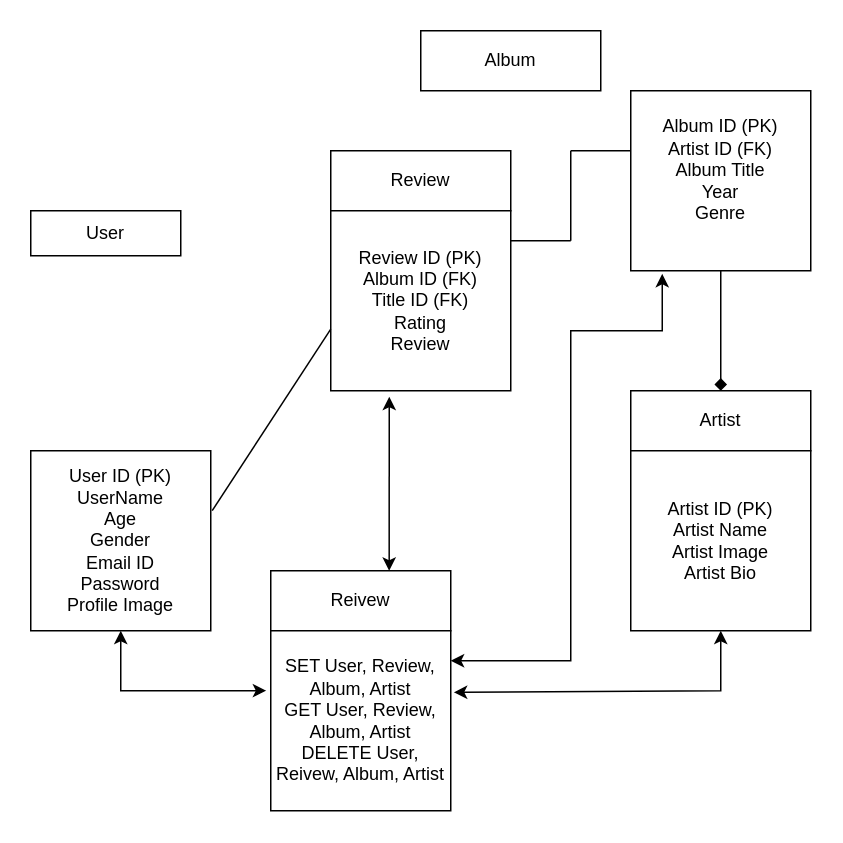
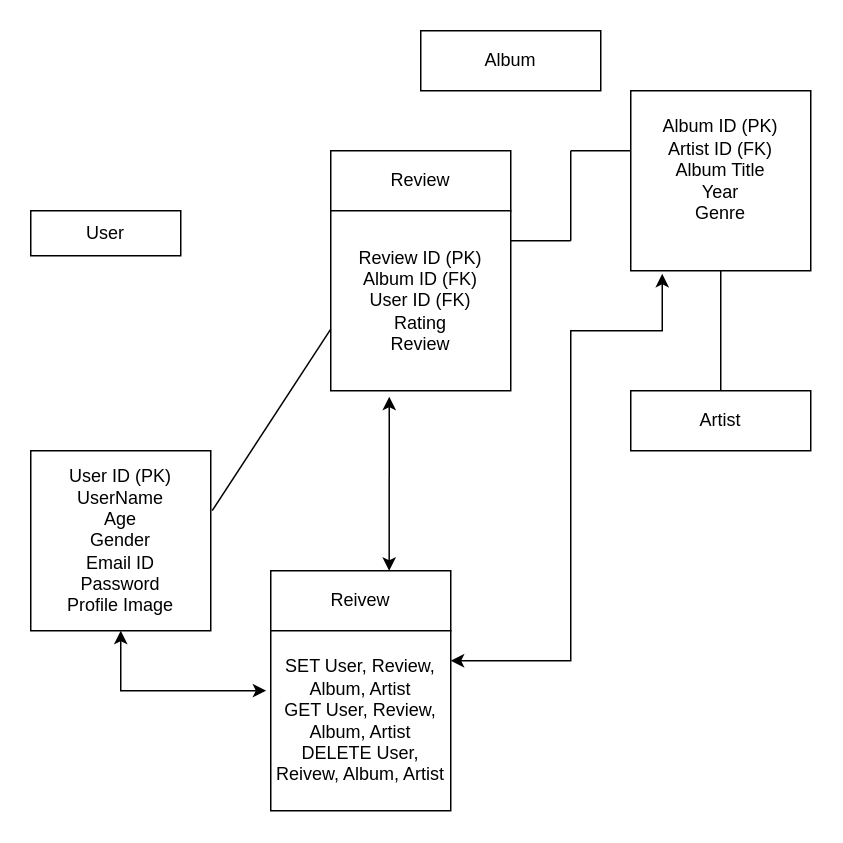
node "Review ID (PK) Album ID (FK) Title ID (FK) Rating Review": label "Review ID (PK) Album ID (FK) Title ID (FK) Rating Review" -> "Review ID (PK) Album ID (FK) User ID (FK) Rating Review"
edge "Album ID (PK) Artist ID (FK) Album Title Year Genre" -> "Artist": arrowhead diamond -> none
node "Artist ID (PK) Artist Name Artist Image Artist Bio": removed
edge "Artist ID (PK) Artist Name Artist Image Artist Bio" -- "SET User, Review, Album, Artist GET User, Review, Album, Artist DELETE User, Reivew, Album, Artist": removed
